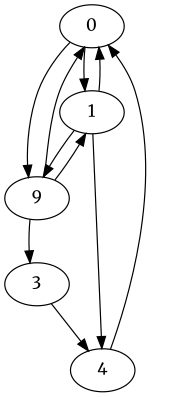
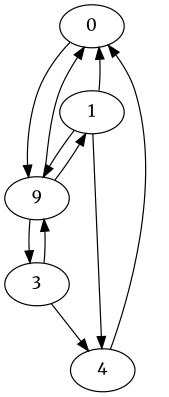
edge "0" -> "1": removed
edge "3" -> "9": added
